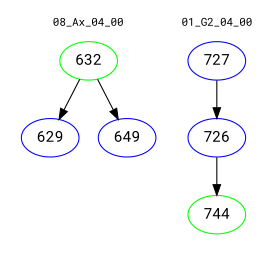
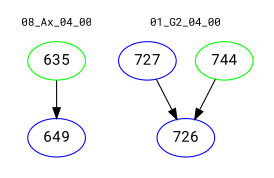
node "632": label "632" -> "635"
node "629": removed
edge "726" -> "744": reversed
